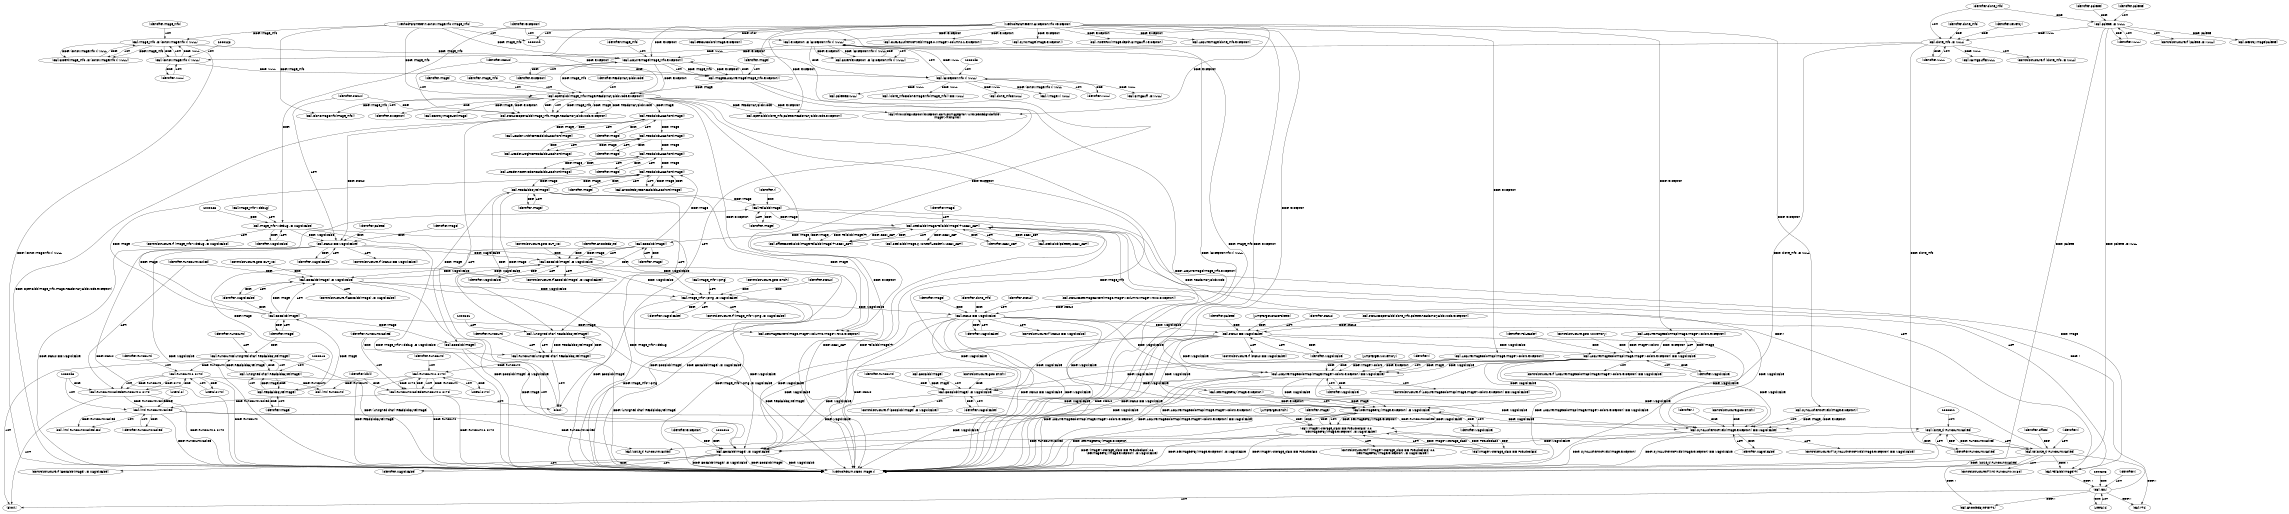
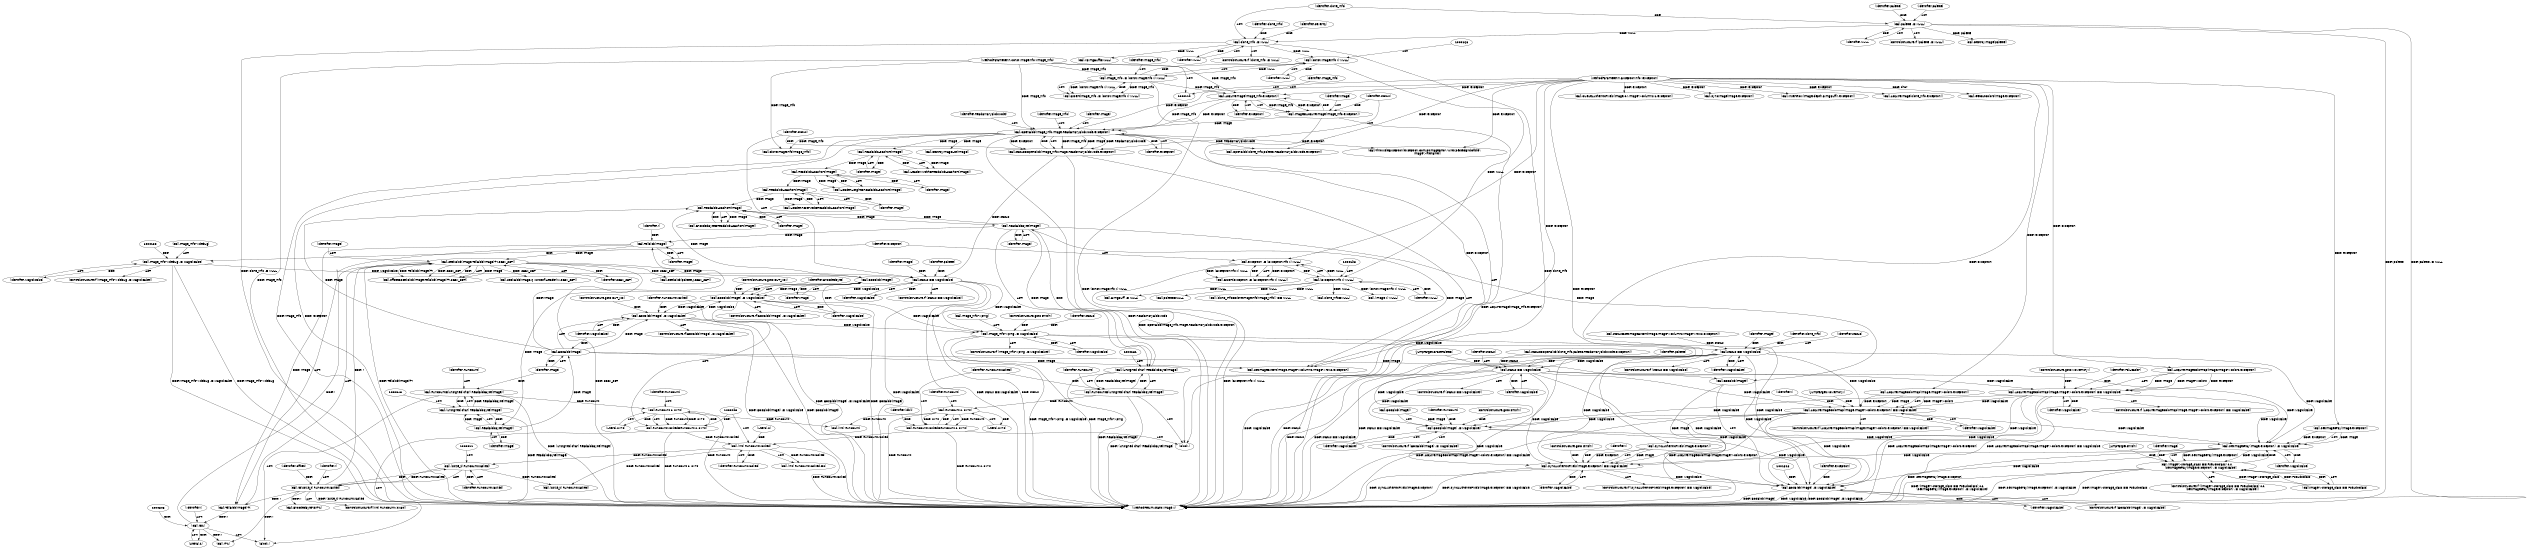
edge "(Call,exception != (ExceptionInfo *) NULL)" -> "(Call,AcquireImage(image_info,exception))": removed, label "DDG: exception"
edge "(Call,i=1)" -> "(Call,EncodedByte-=i+1)": removed, label "DDG: i"
